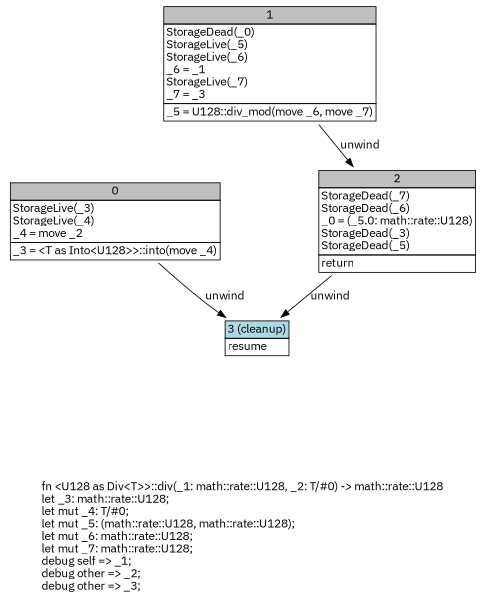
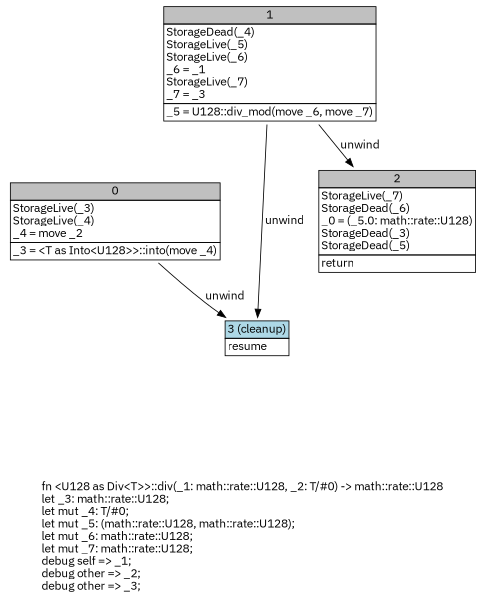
node "1": text "StorageDead(_0)" -> "StorageDead(_4)"
node "2": text "StorageDead(_7)" -> "StorageLive(_7)"
edge "2" -> "3 (cleanup)": now "1" -> "3 (cleanup)"
